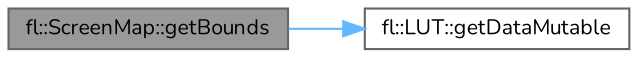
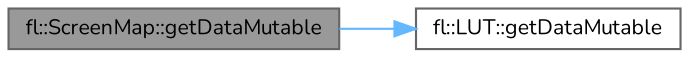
node "fl::ScreenMap::getBounds": label "fl::ScreenMap::getBounds" -> "fl::ScreenMap::getDataMutable"
